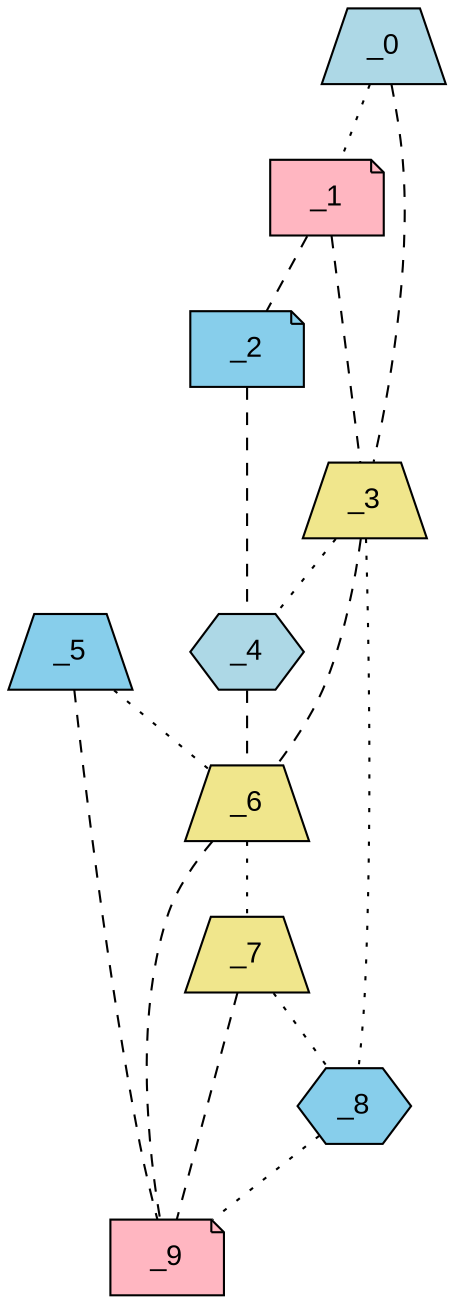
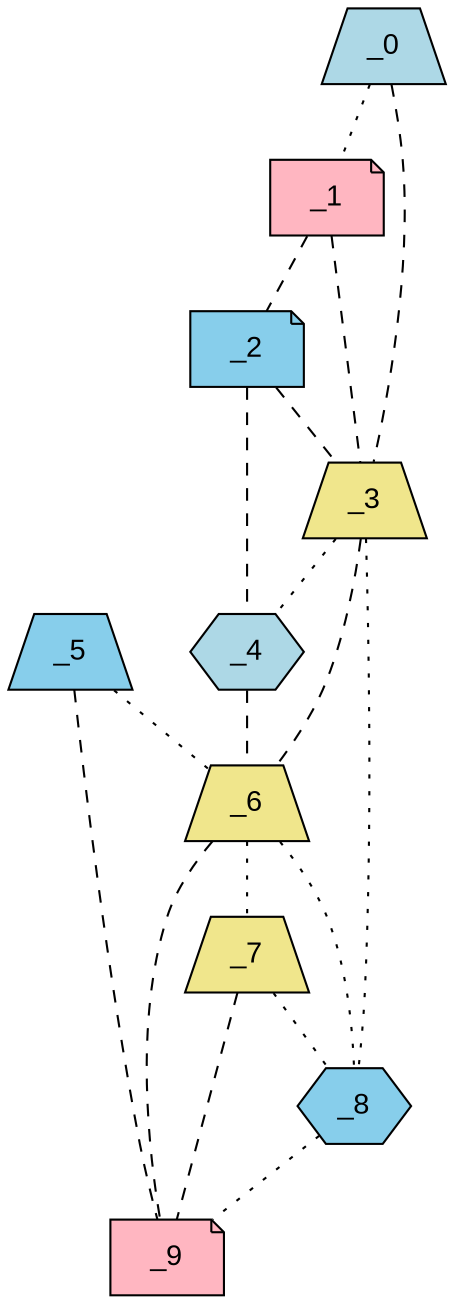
edge "_2" -- "_3": added
edge "_6" -- "_8": added
